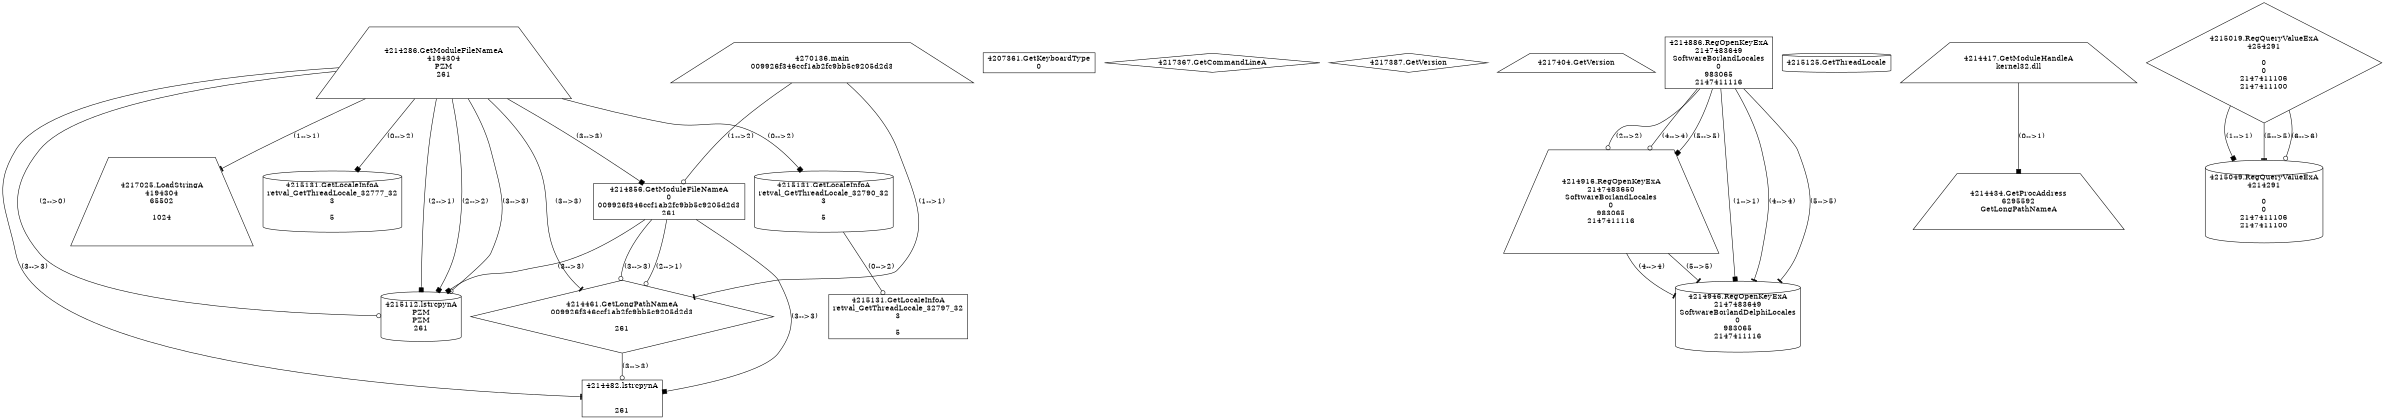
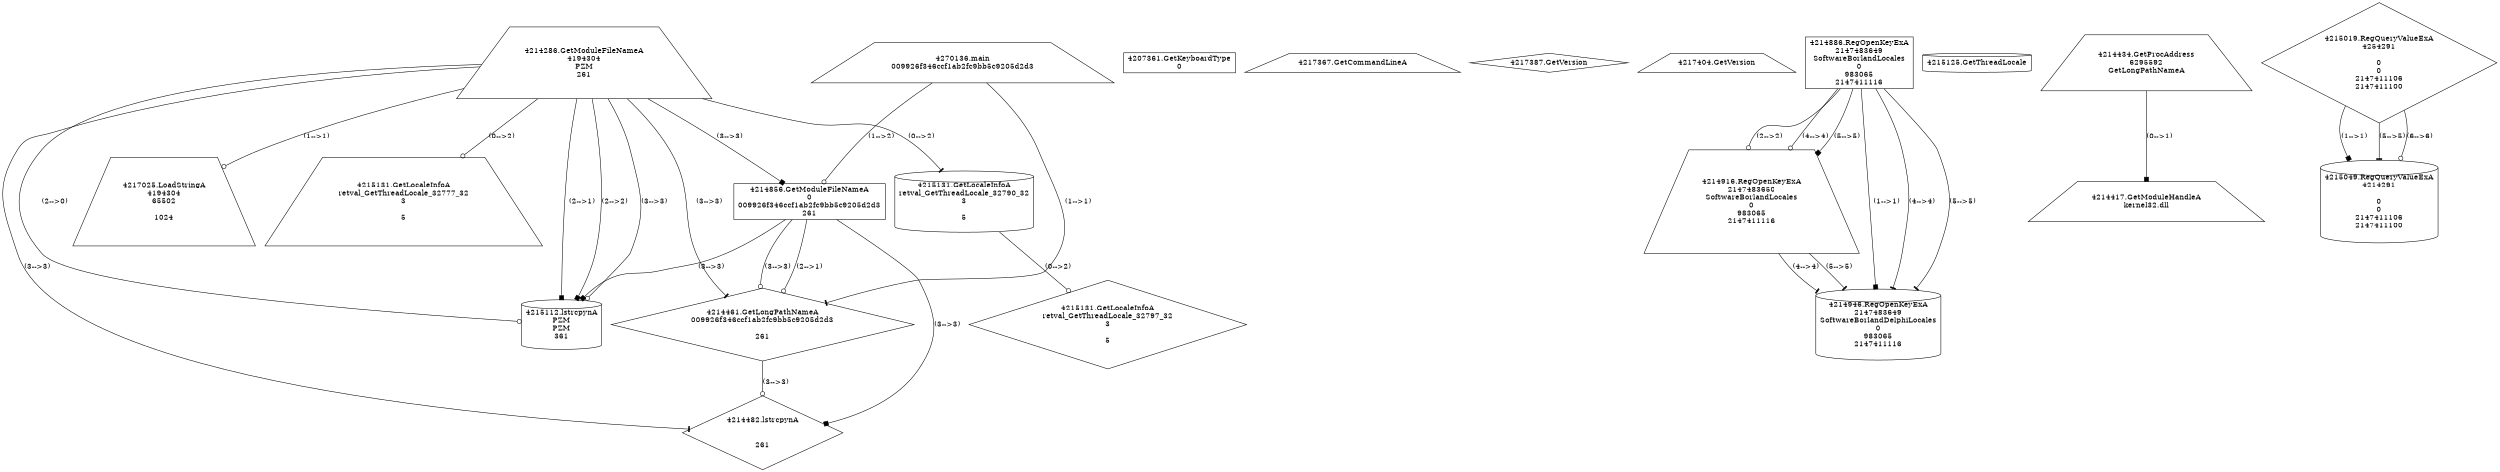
node "4217367.GetCommandLineA": shape diamond -> trapezium
edge "4214286.GetModuleFileNameA 4194304 PZM 261" -> "4215131.GetLocaleInfoA retval_GetThreadLocale_32790_32 3 5": arrowhead box -> tee
edge "4214417.GetModuleHandleA kernel32.dll" -> "4214434.GetProcAddress 6295592 GetLongPathNameA": reversed
edge "4214286.GetModuleFileNameA 4194304 PZM 261" -> "4217025.LoadStringA 4194304 65502 1024": arrowhead tee -> odot
edge "4214286.GetModuleFileNameA 4194304 PZM 261" -> "4215131.GetLocaleInfoA retval_GetThreadLocale_32777_32 3 5": arrowhead box -> odot
node "4215131.GetLocaleInfoA retval_GetThreadLocale_32777_32 3 5": shape cylinder -> trapezium
node "4215112.lstrcpynA PZM PZM 261": label "4215112.lstrcpynA PZM PZM 261" -> "4215112.lstrcpynA PZM PZM 361"
node "4215131.GetLocaleInfoA retval_GetThreadLocale_32797_32 3 5": shape box -> diamond
node "4214482.lstrcpynA 261": shape box -> diamond
